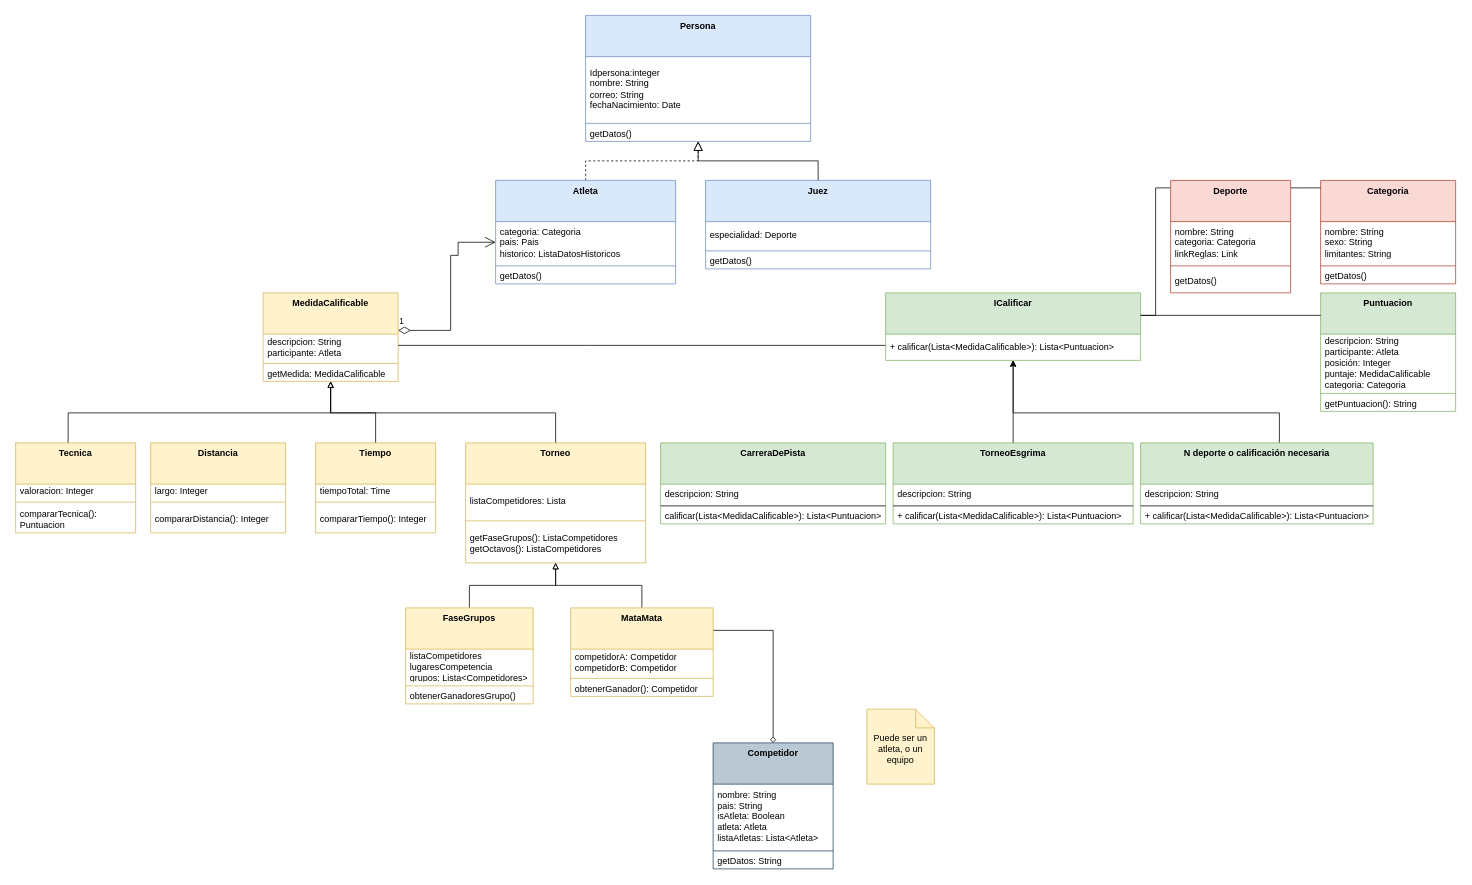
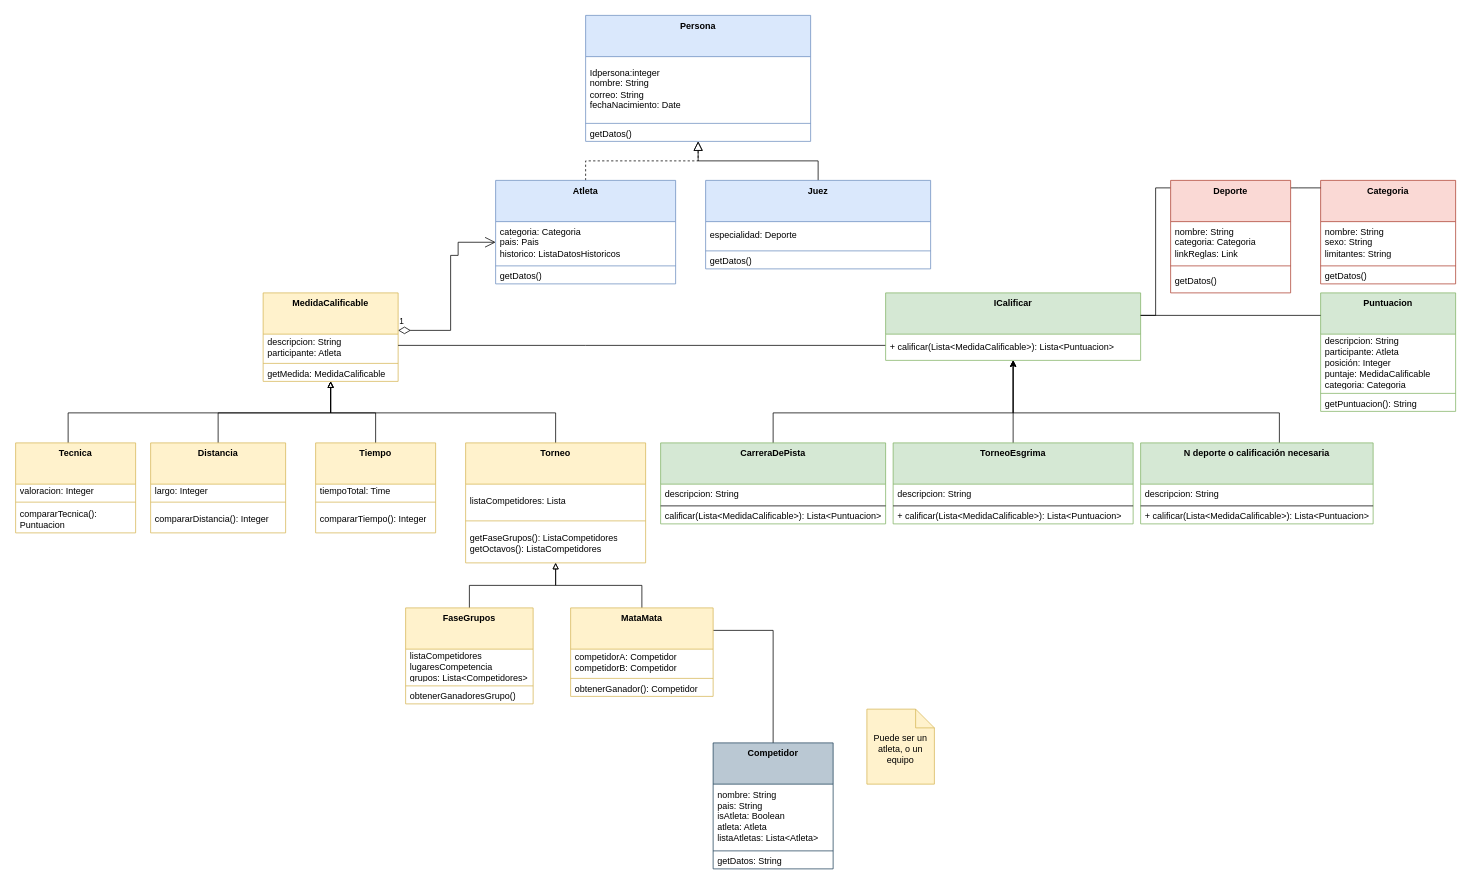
edge "CarreraDePista" -> "ICalificar": added
edge "Distancia" -> "MedidaCalificable": added
edge "MataMata" -> "Competidor": arrowhead diamond -> none
